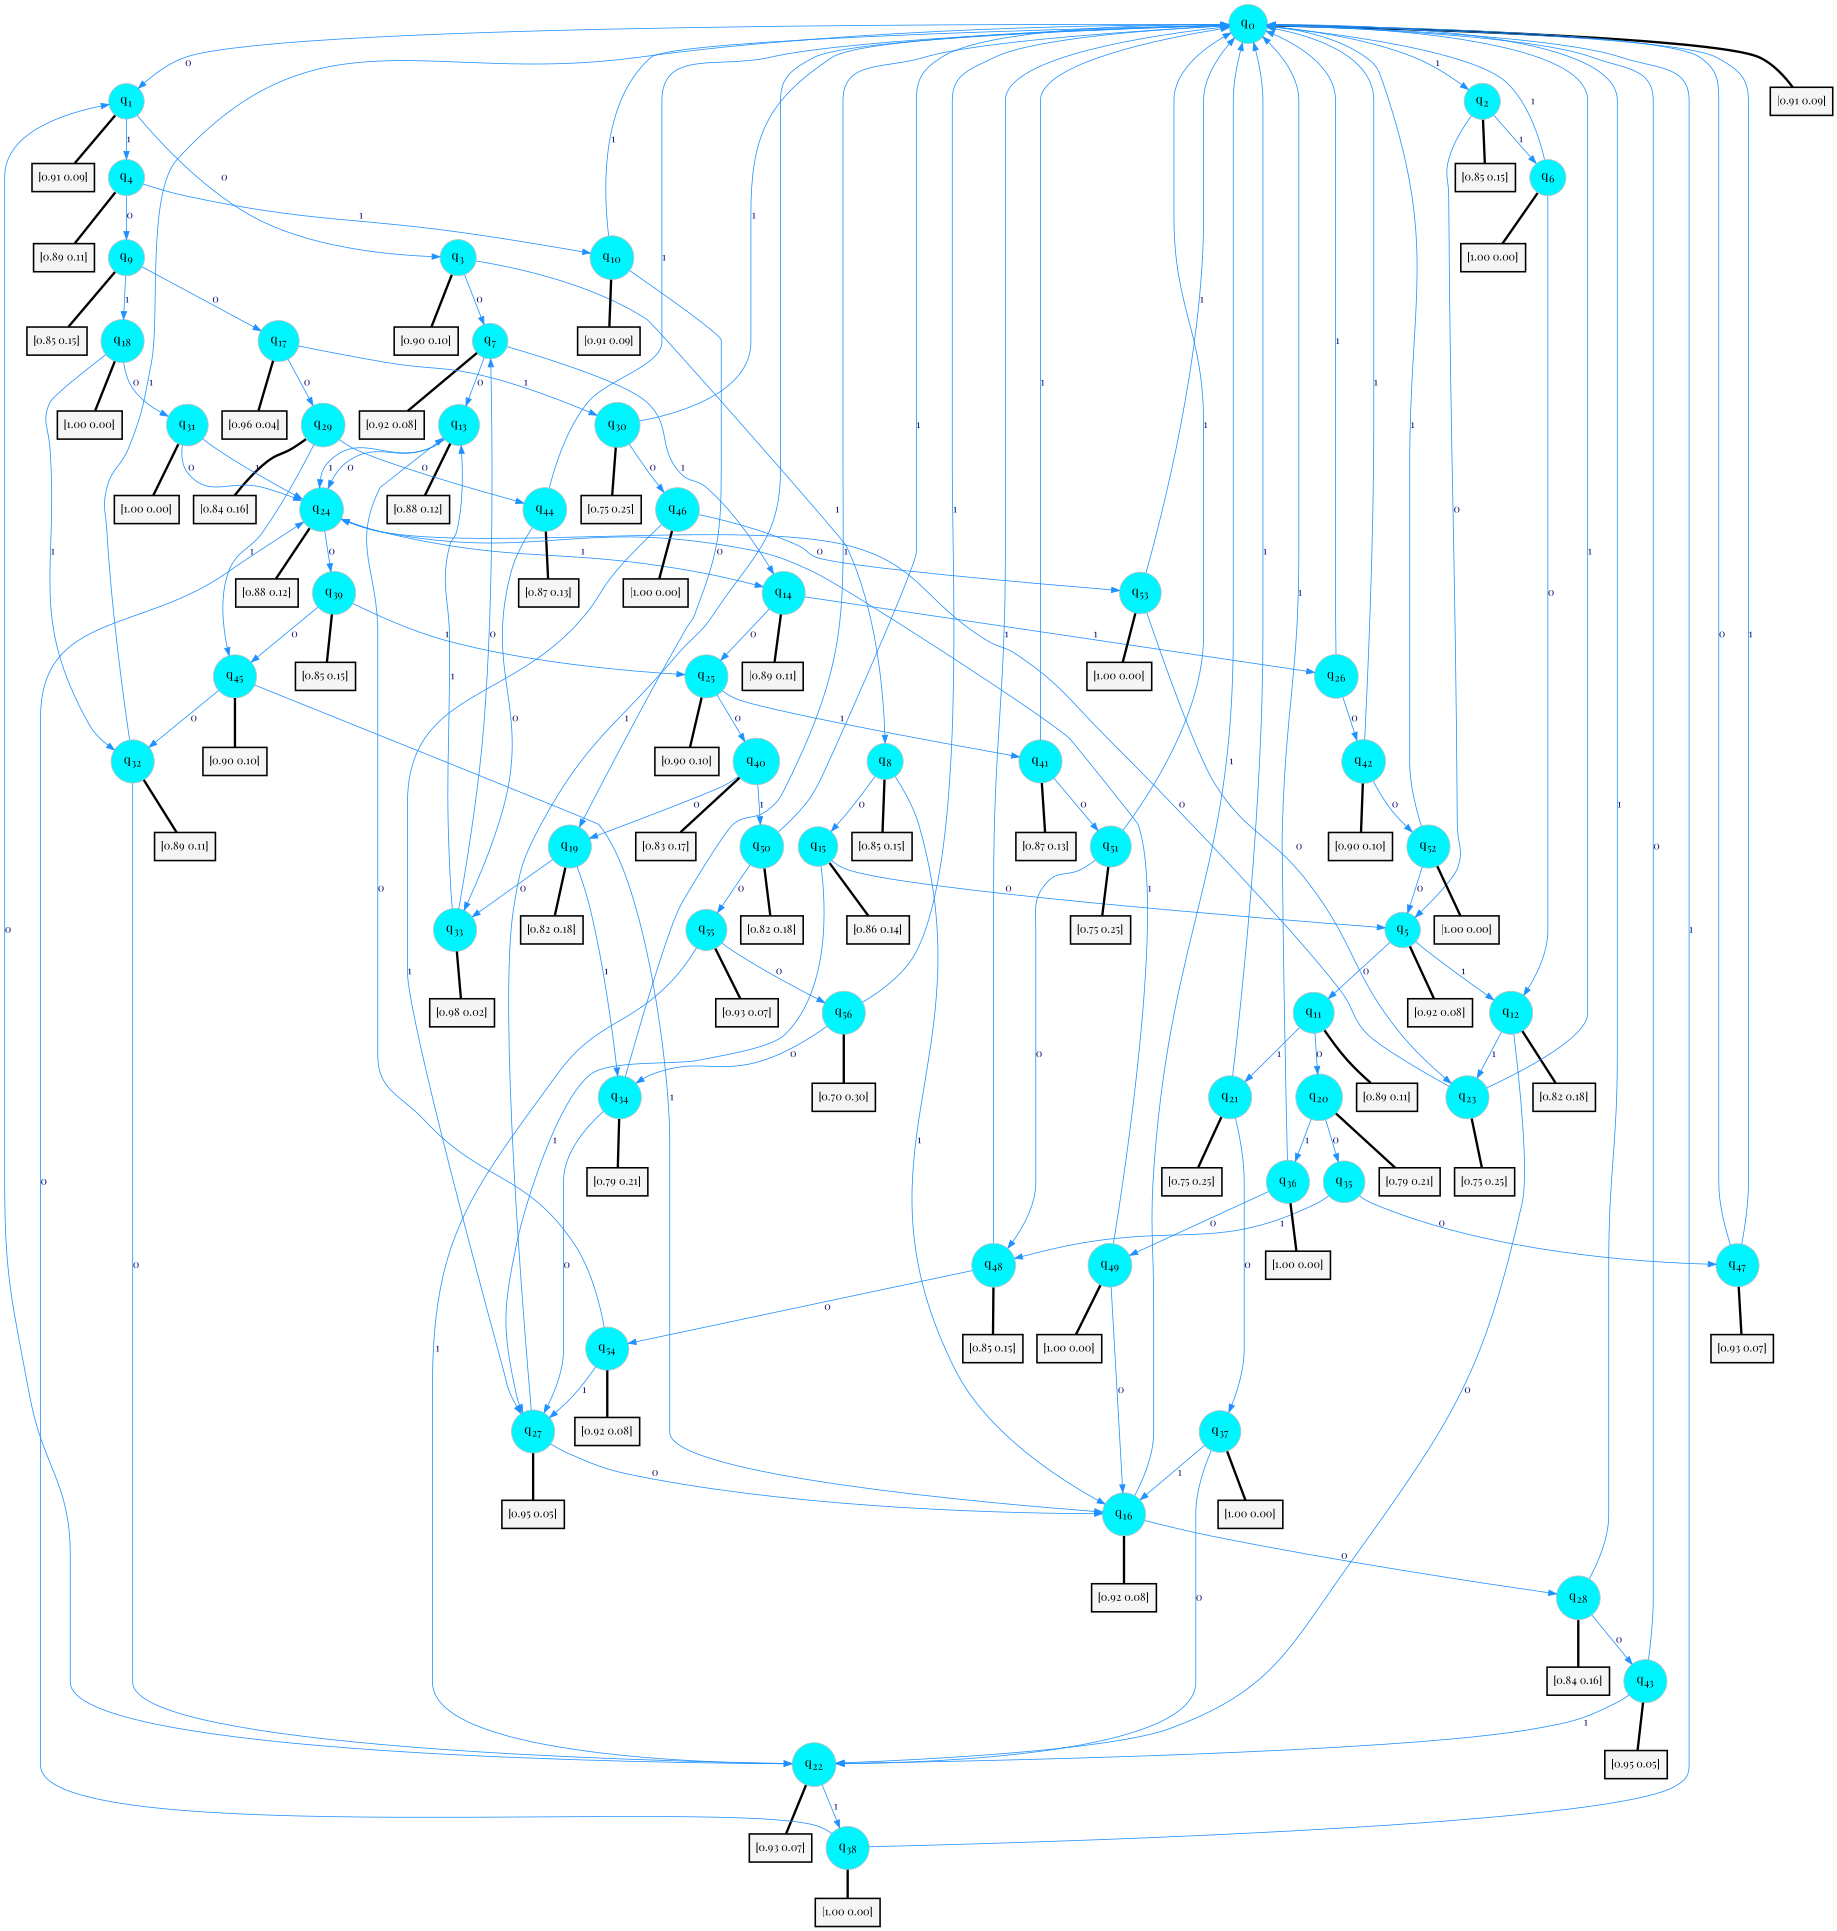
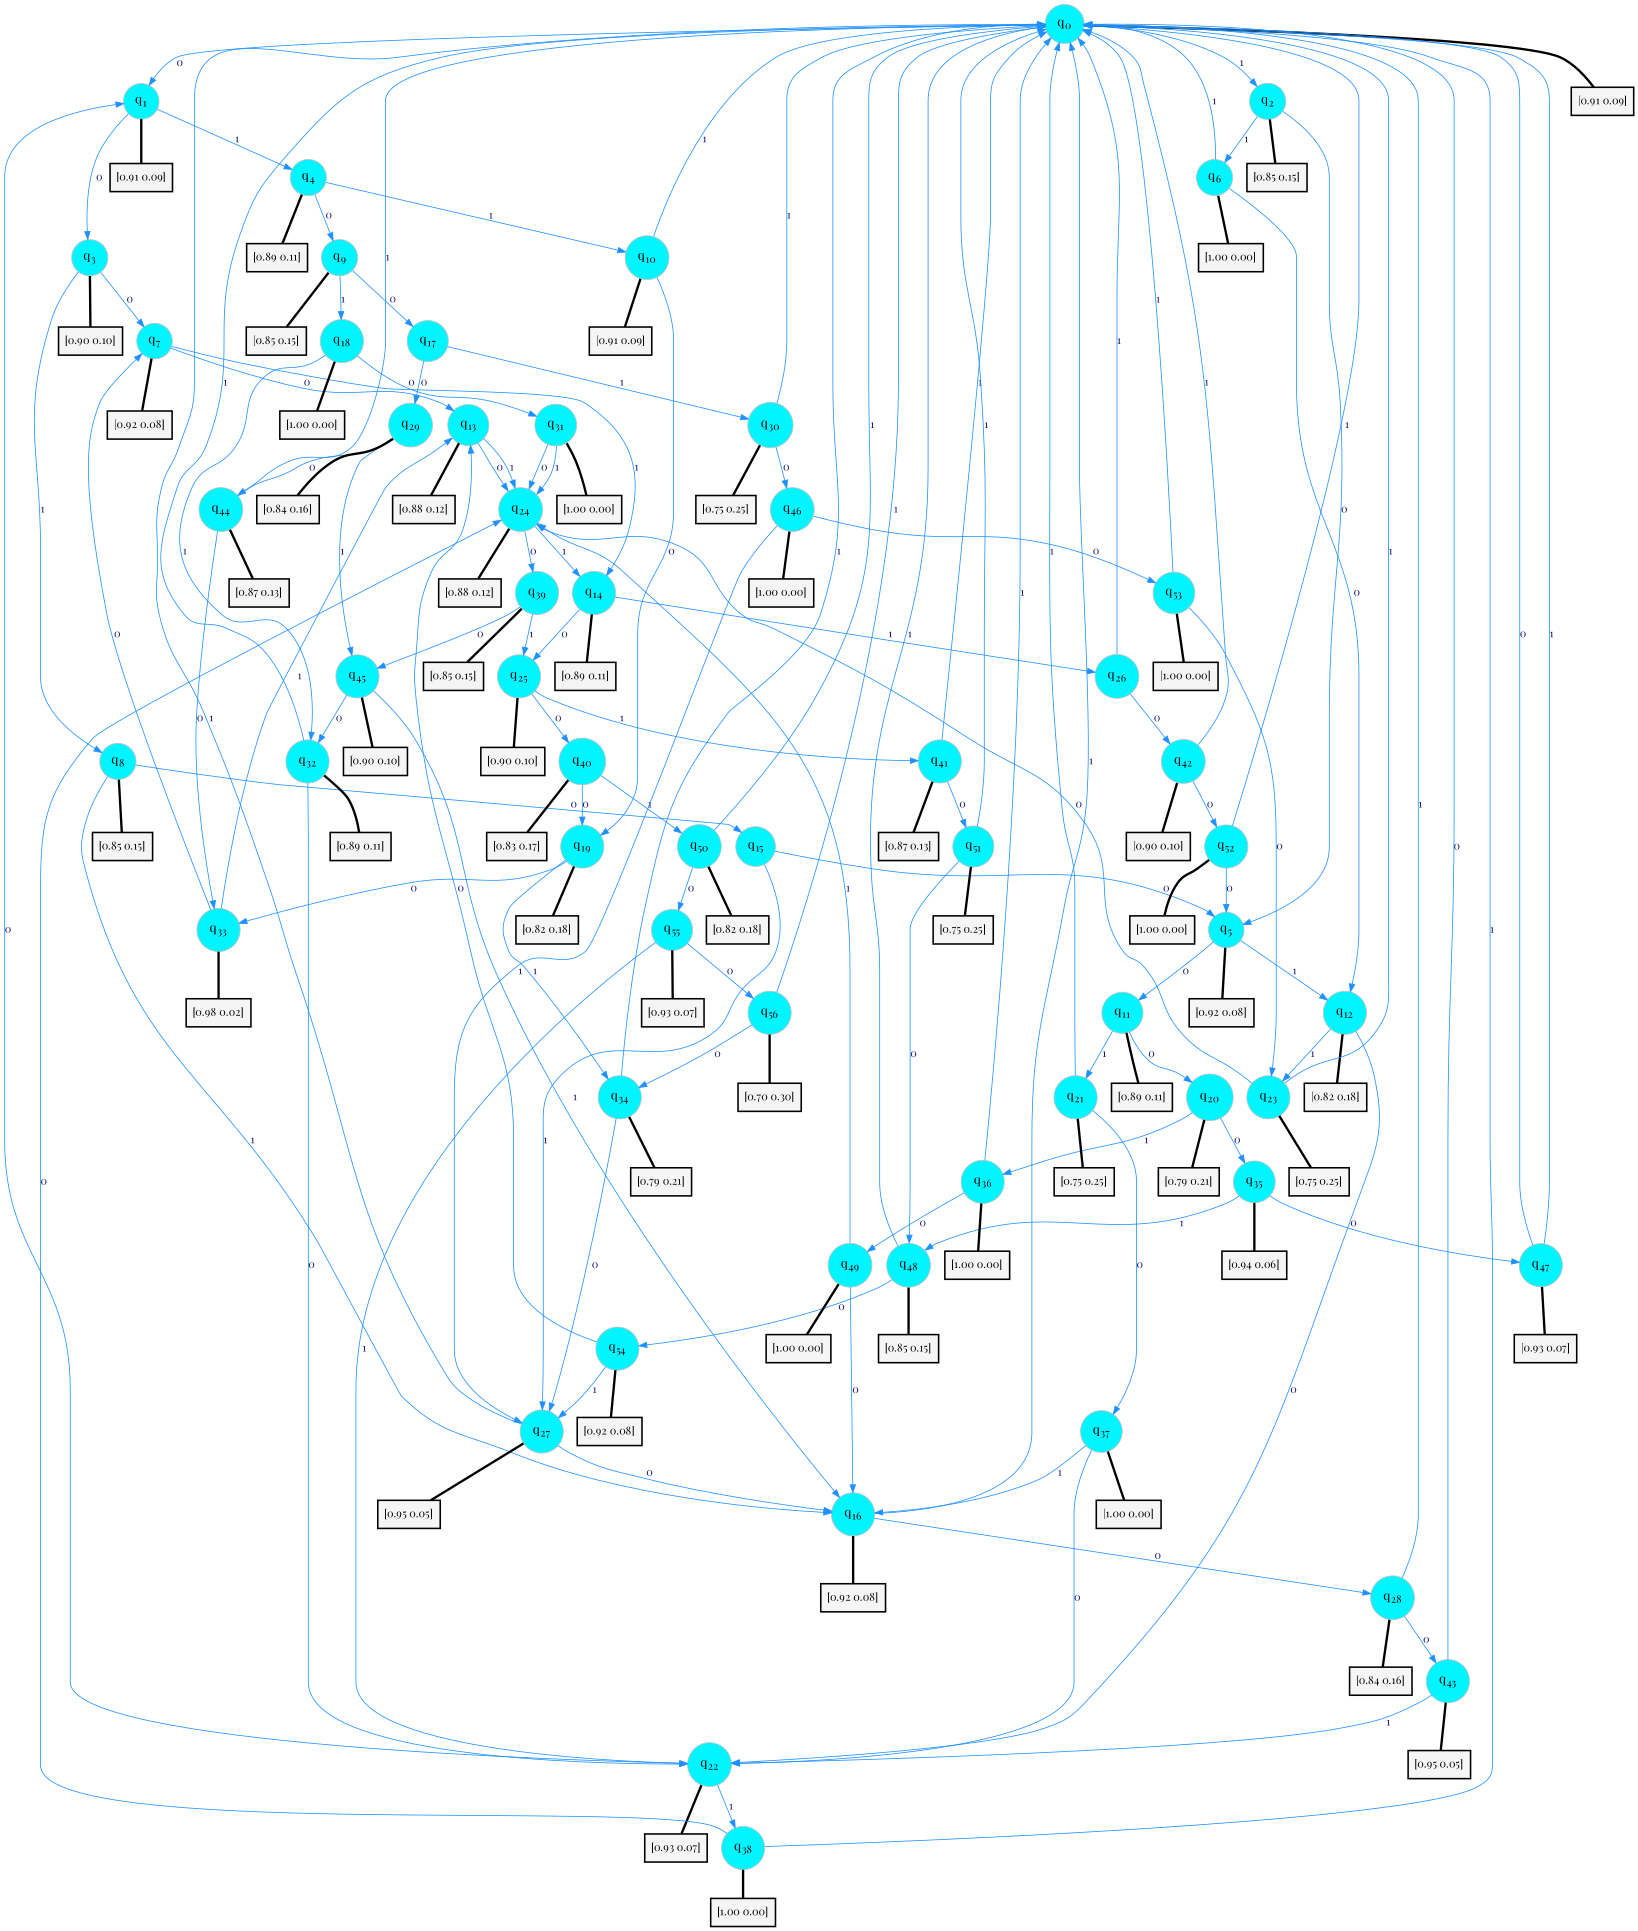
node "[0.96 0.04]": removed
node "[0.86 0.14]": removed
node "[0.94 0.06]": added
